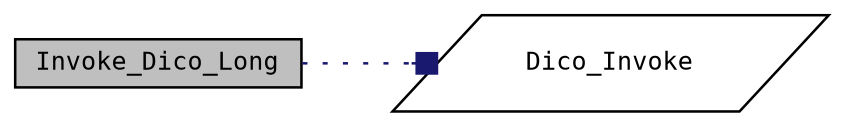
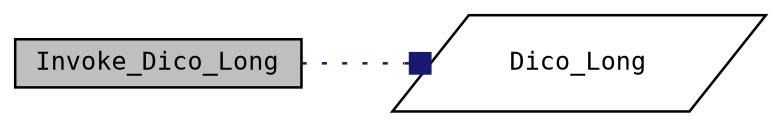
node "Dico_Invoke": label "Dico_Invoke" -> "Dico_Long"
